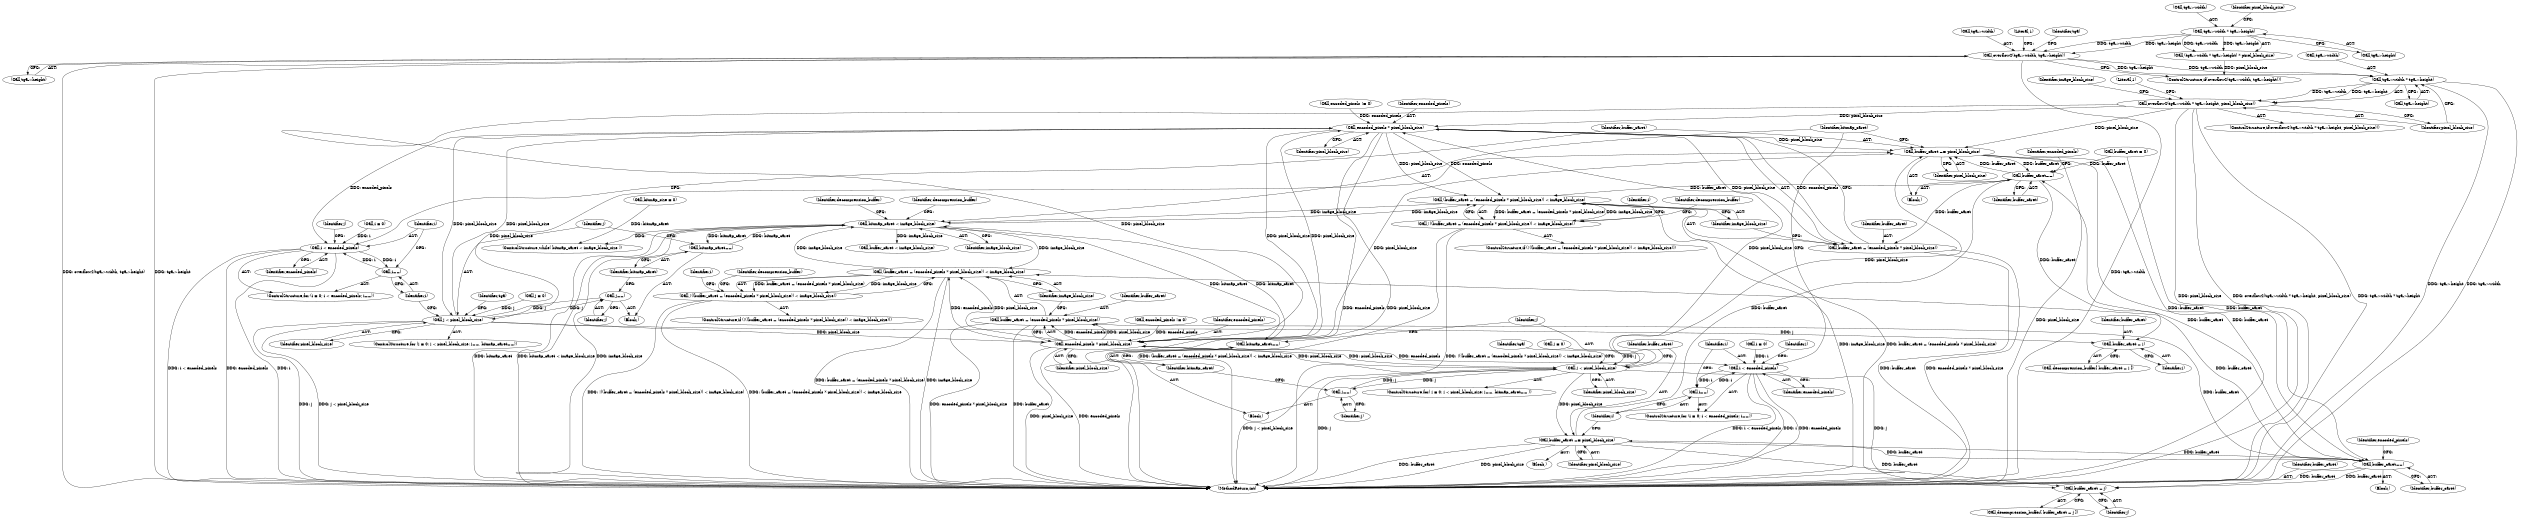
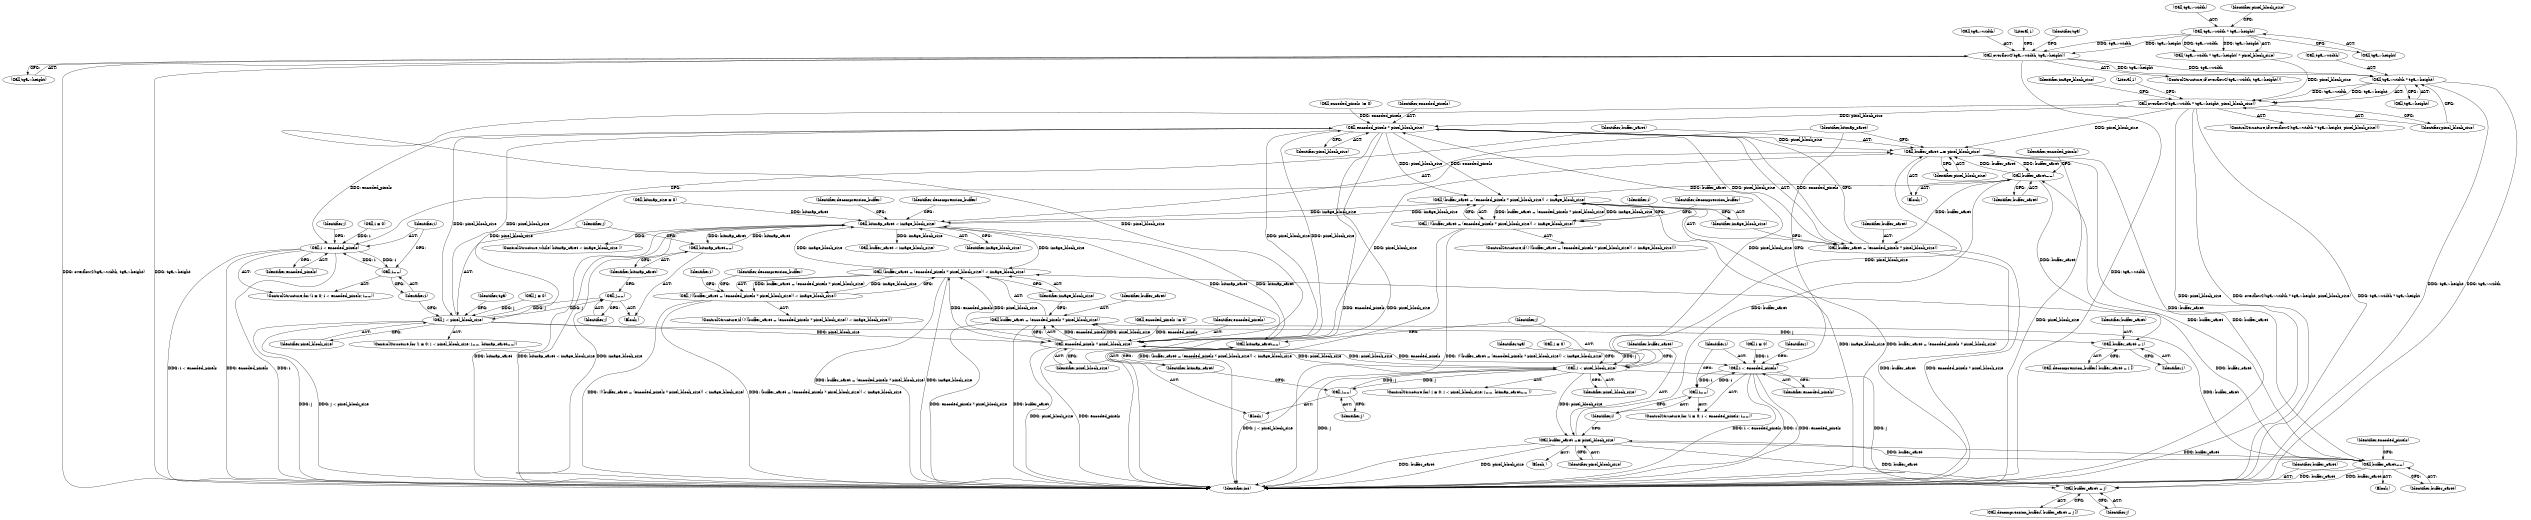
edge "(Call,(tga->width * tga->height) * pixel_block_size)" -> "(ControlStructure,if(overflow2(tga->width, tga->height)))": now "(Call,(tga->width * tga->height) * pixel_block_size)" -> "(Call,overflow2(tga->width * tga->height, pixel_block_size))"
edge "(Call,overflow2(tga->width, tga->height))" -> "(ControlStructure,if(overflow2(tga->width, tga->height)))": label "CFG: " -> "AST: "
node "(Call,buffer_caret = 0)": removed
edge "(Call,bitmap_size = 0)" -> "(ControlStructure,while( bitmap_caret < image_block_size ))": now "(Call,bitmap_size = 0)" -> "(Call,bitmap_caret < image_block_size)"
node "(MethodReturn,int)": label "(MethodReturn,int)" -> "(Identifier,int)"
